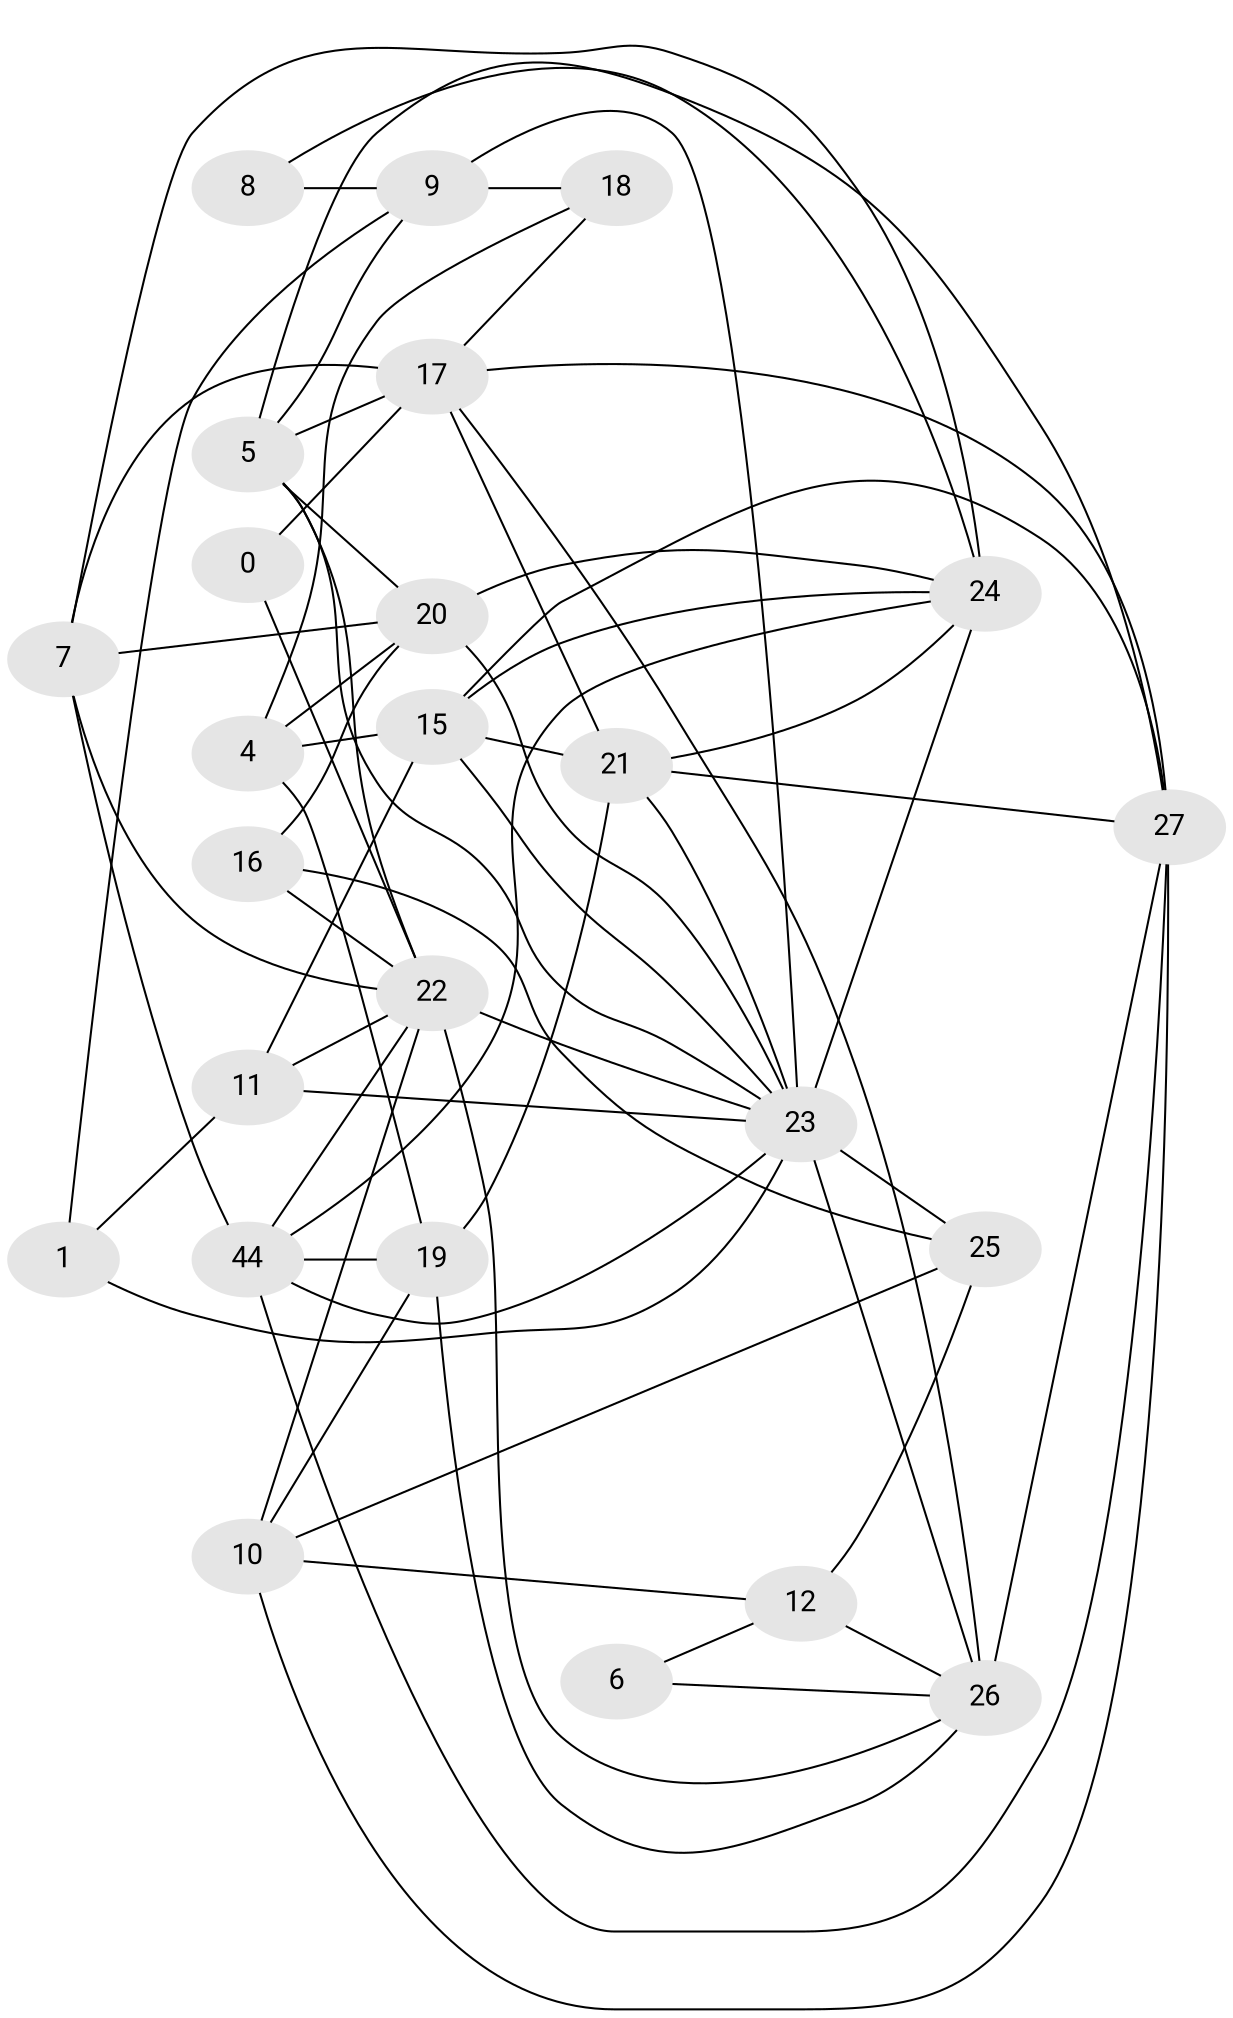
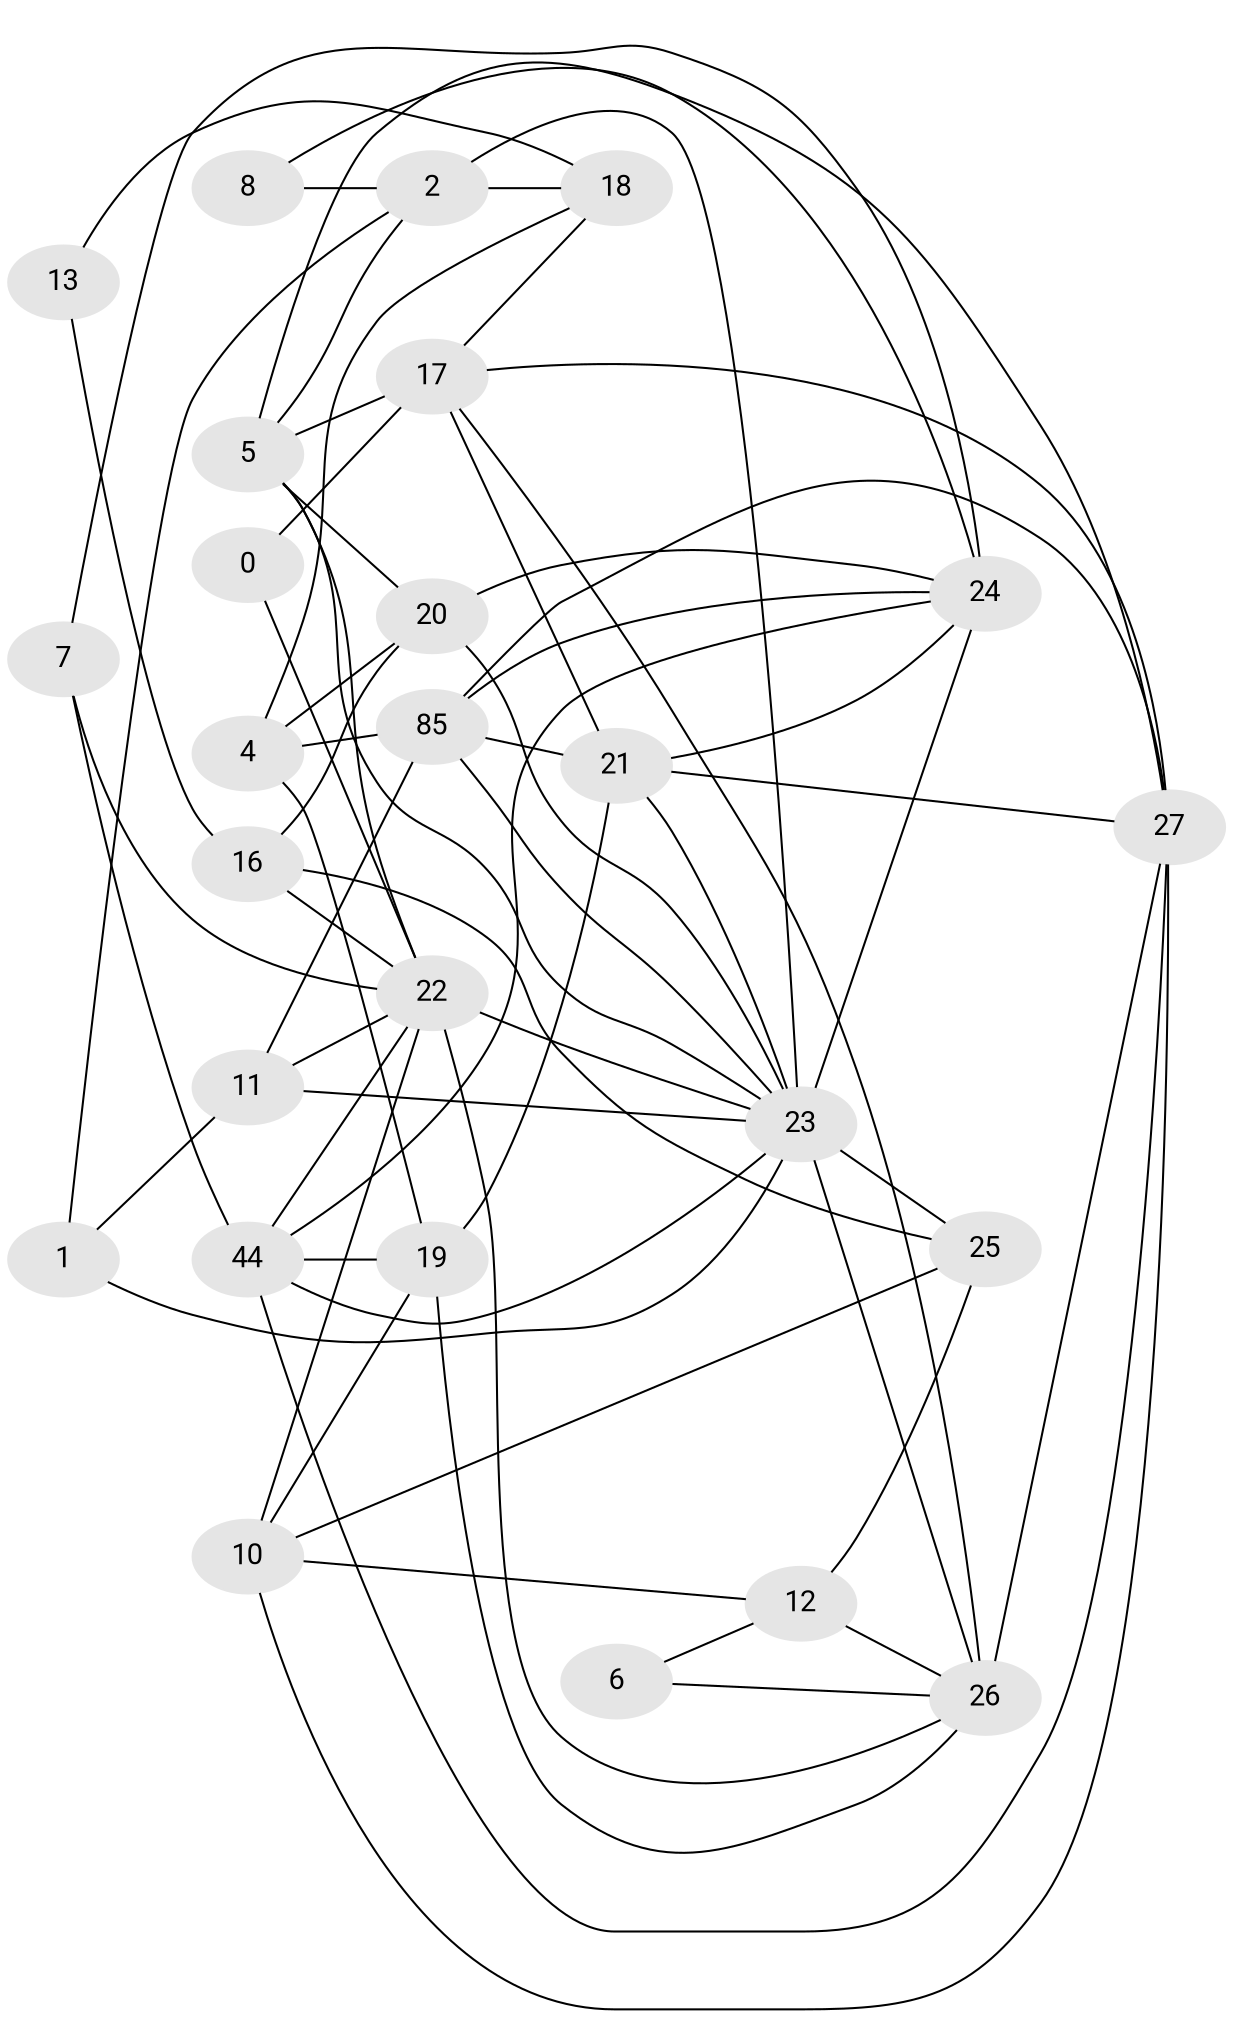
node "9": label "9" -> "2"
node "13": added
edge "17" -- "7": removed
edge "20" -- "7": removed
node "15": label "15" -> "85"
